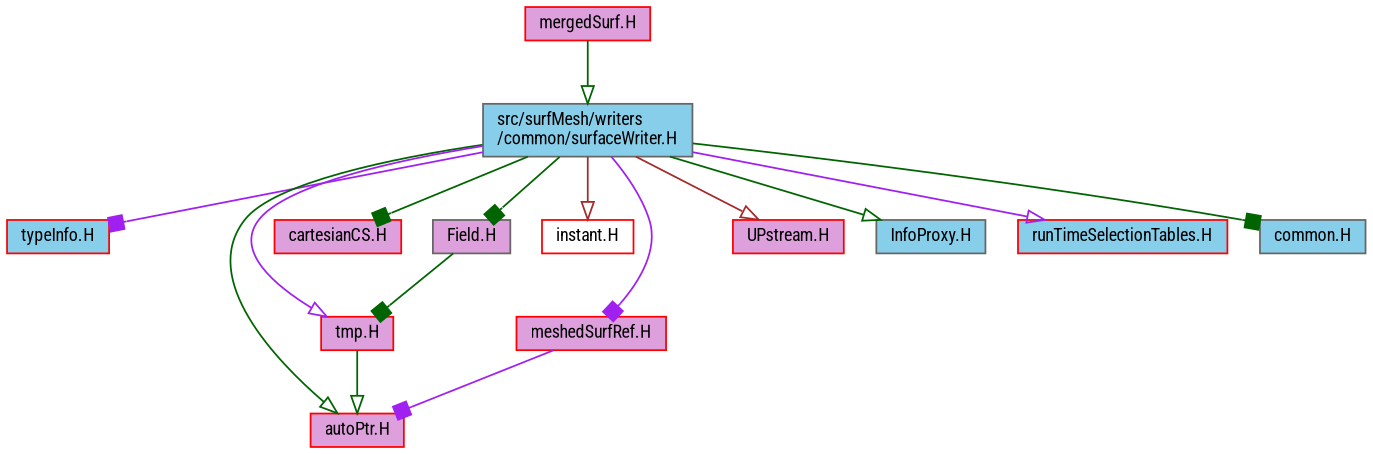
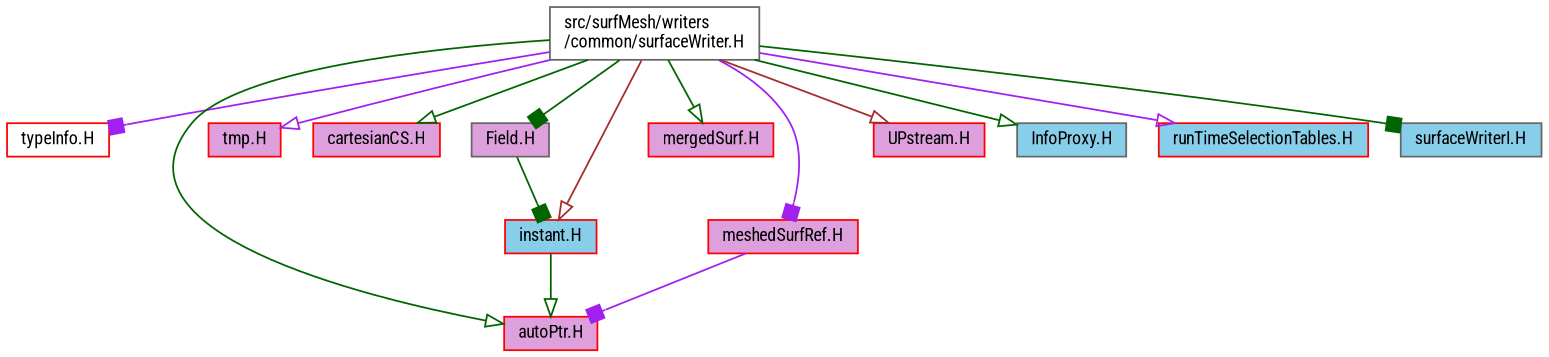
edge "mergedSurf.H" -> "src/surfMesh/writers /common/surfaceWriter.H": reversed
node "src/surfMesh/writers /common/surfaceWriter.H": fillcolor skyblue -> white
edge "src/surfMesh/writers /common/surfaceWriter.H" -> "cartesianCS.H": arrowhead box -> onormal
node "typeInfo.H": fillcolor skyblue -> white
node "instant.H": fillcolor white -> skyblue
node "common.H": label "common.H" -> "surfaceWriterI.H"
edge "Field.H" -> "tmp.H": now "Field.H" -> "instant.H"
edge "tmp.H" -> "autoPtr.H": now "instant.H" -> "autoPtr.H"
